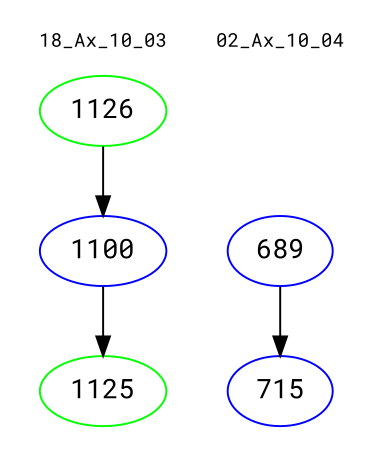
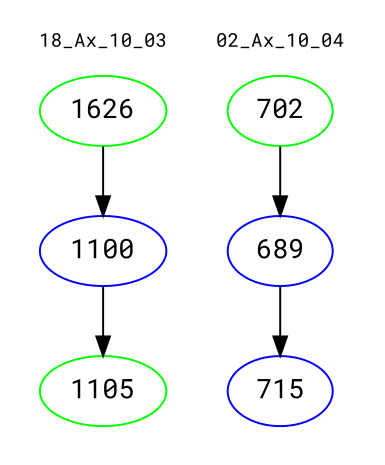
node "1126": label "1126" -> "1626"
node "702": added
node "1125": label "1125" -> "1105"
